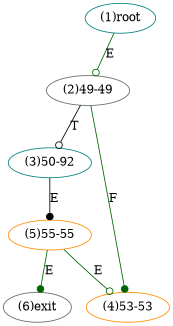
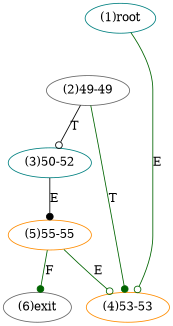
edge "(1)root" -> "(2)49-49": now "(1)root" -> "(4)53-53"
node "(3)50-92": label "(3)50-92" -> "(3)50-52"
edge "(2)49-49" -> "(4)53-53": label "F" -> "T"
edge "(5)55-55" -> "(6)exit": label "E" -> "F"
